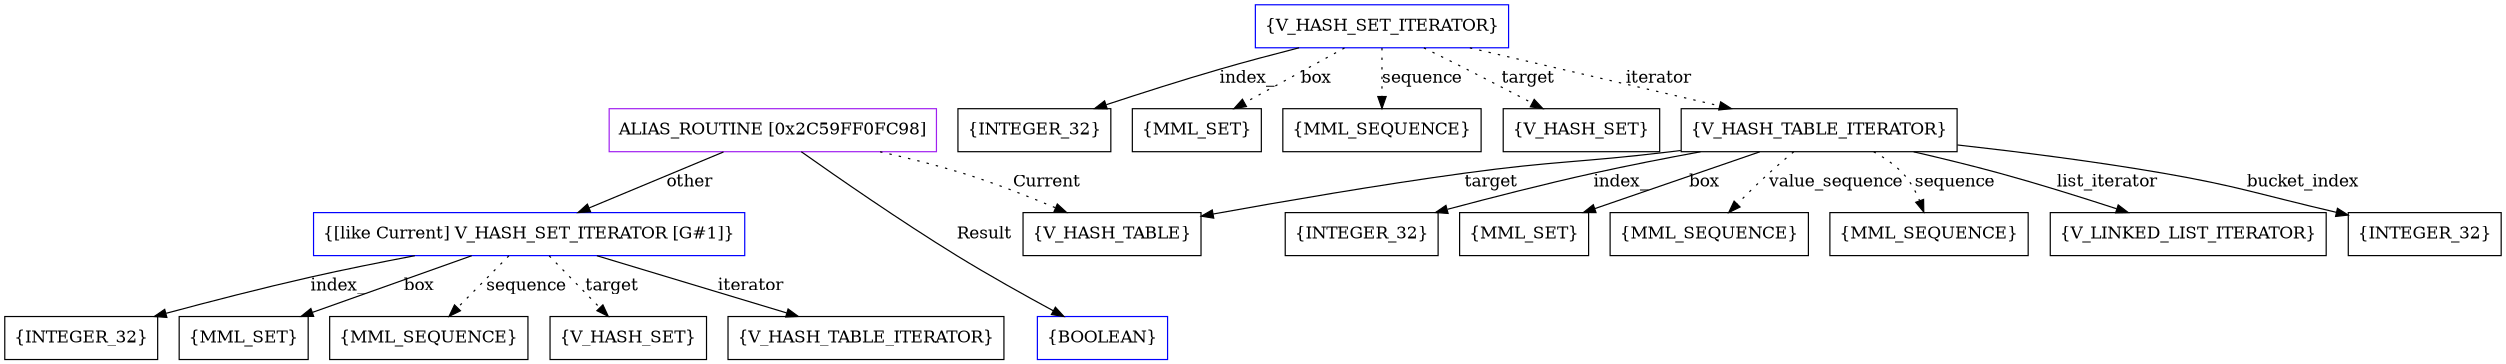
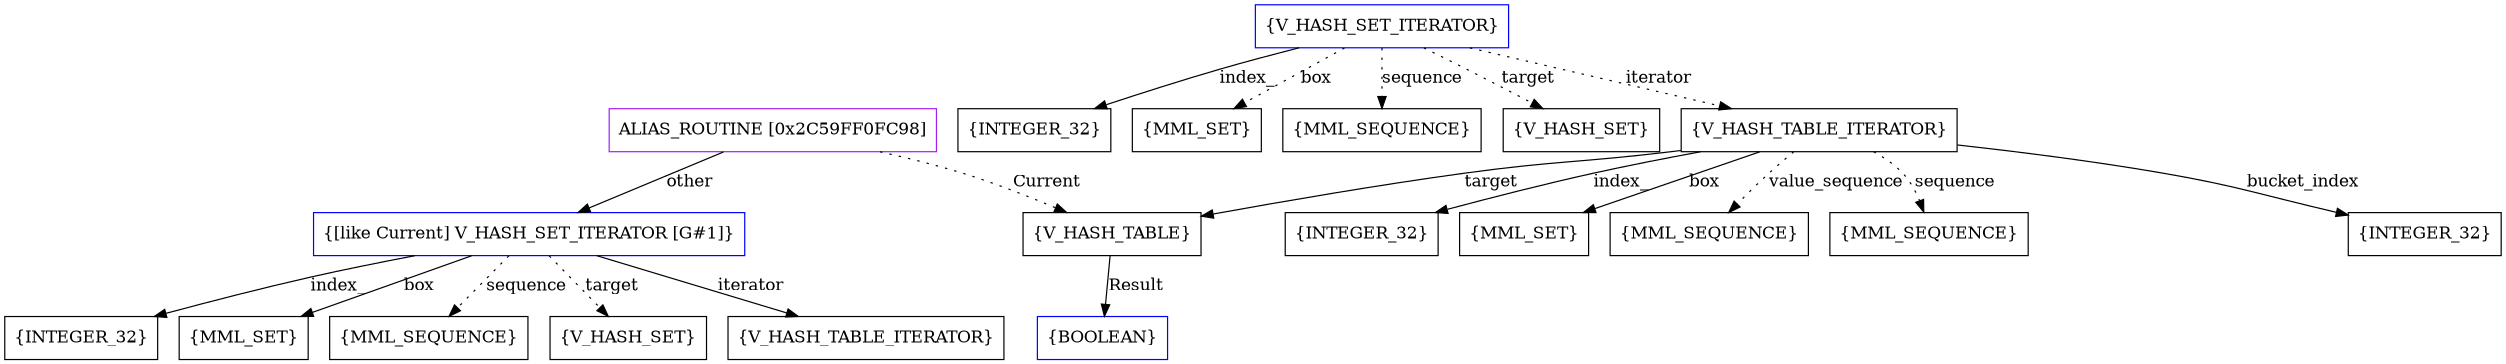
node "{V_LINKED_LIST_ITERATOR}": removed
edge "ALIAS_ROUTINE [0x2C59FF0FC98]" -> "{BOOLEAN}": now "{V_HASH_TABLE}" -> "{BOOLEAN}"
